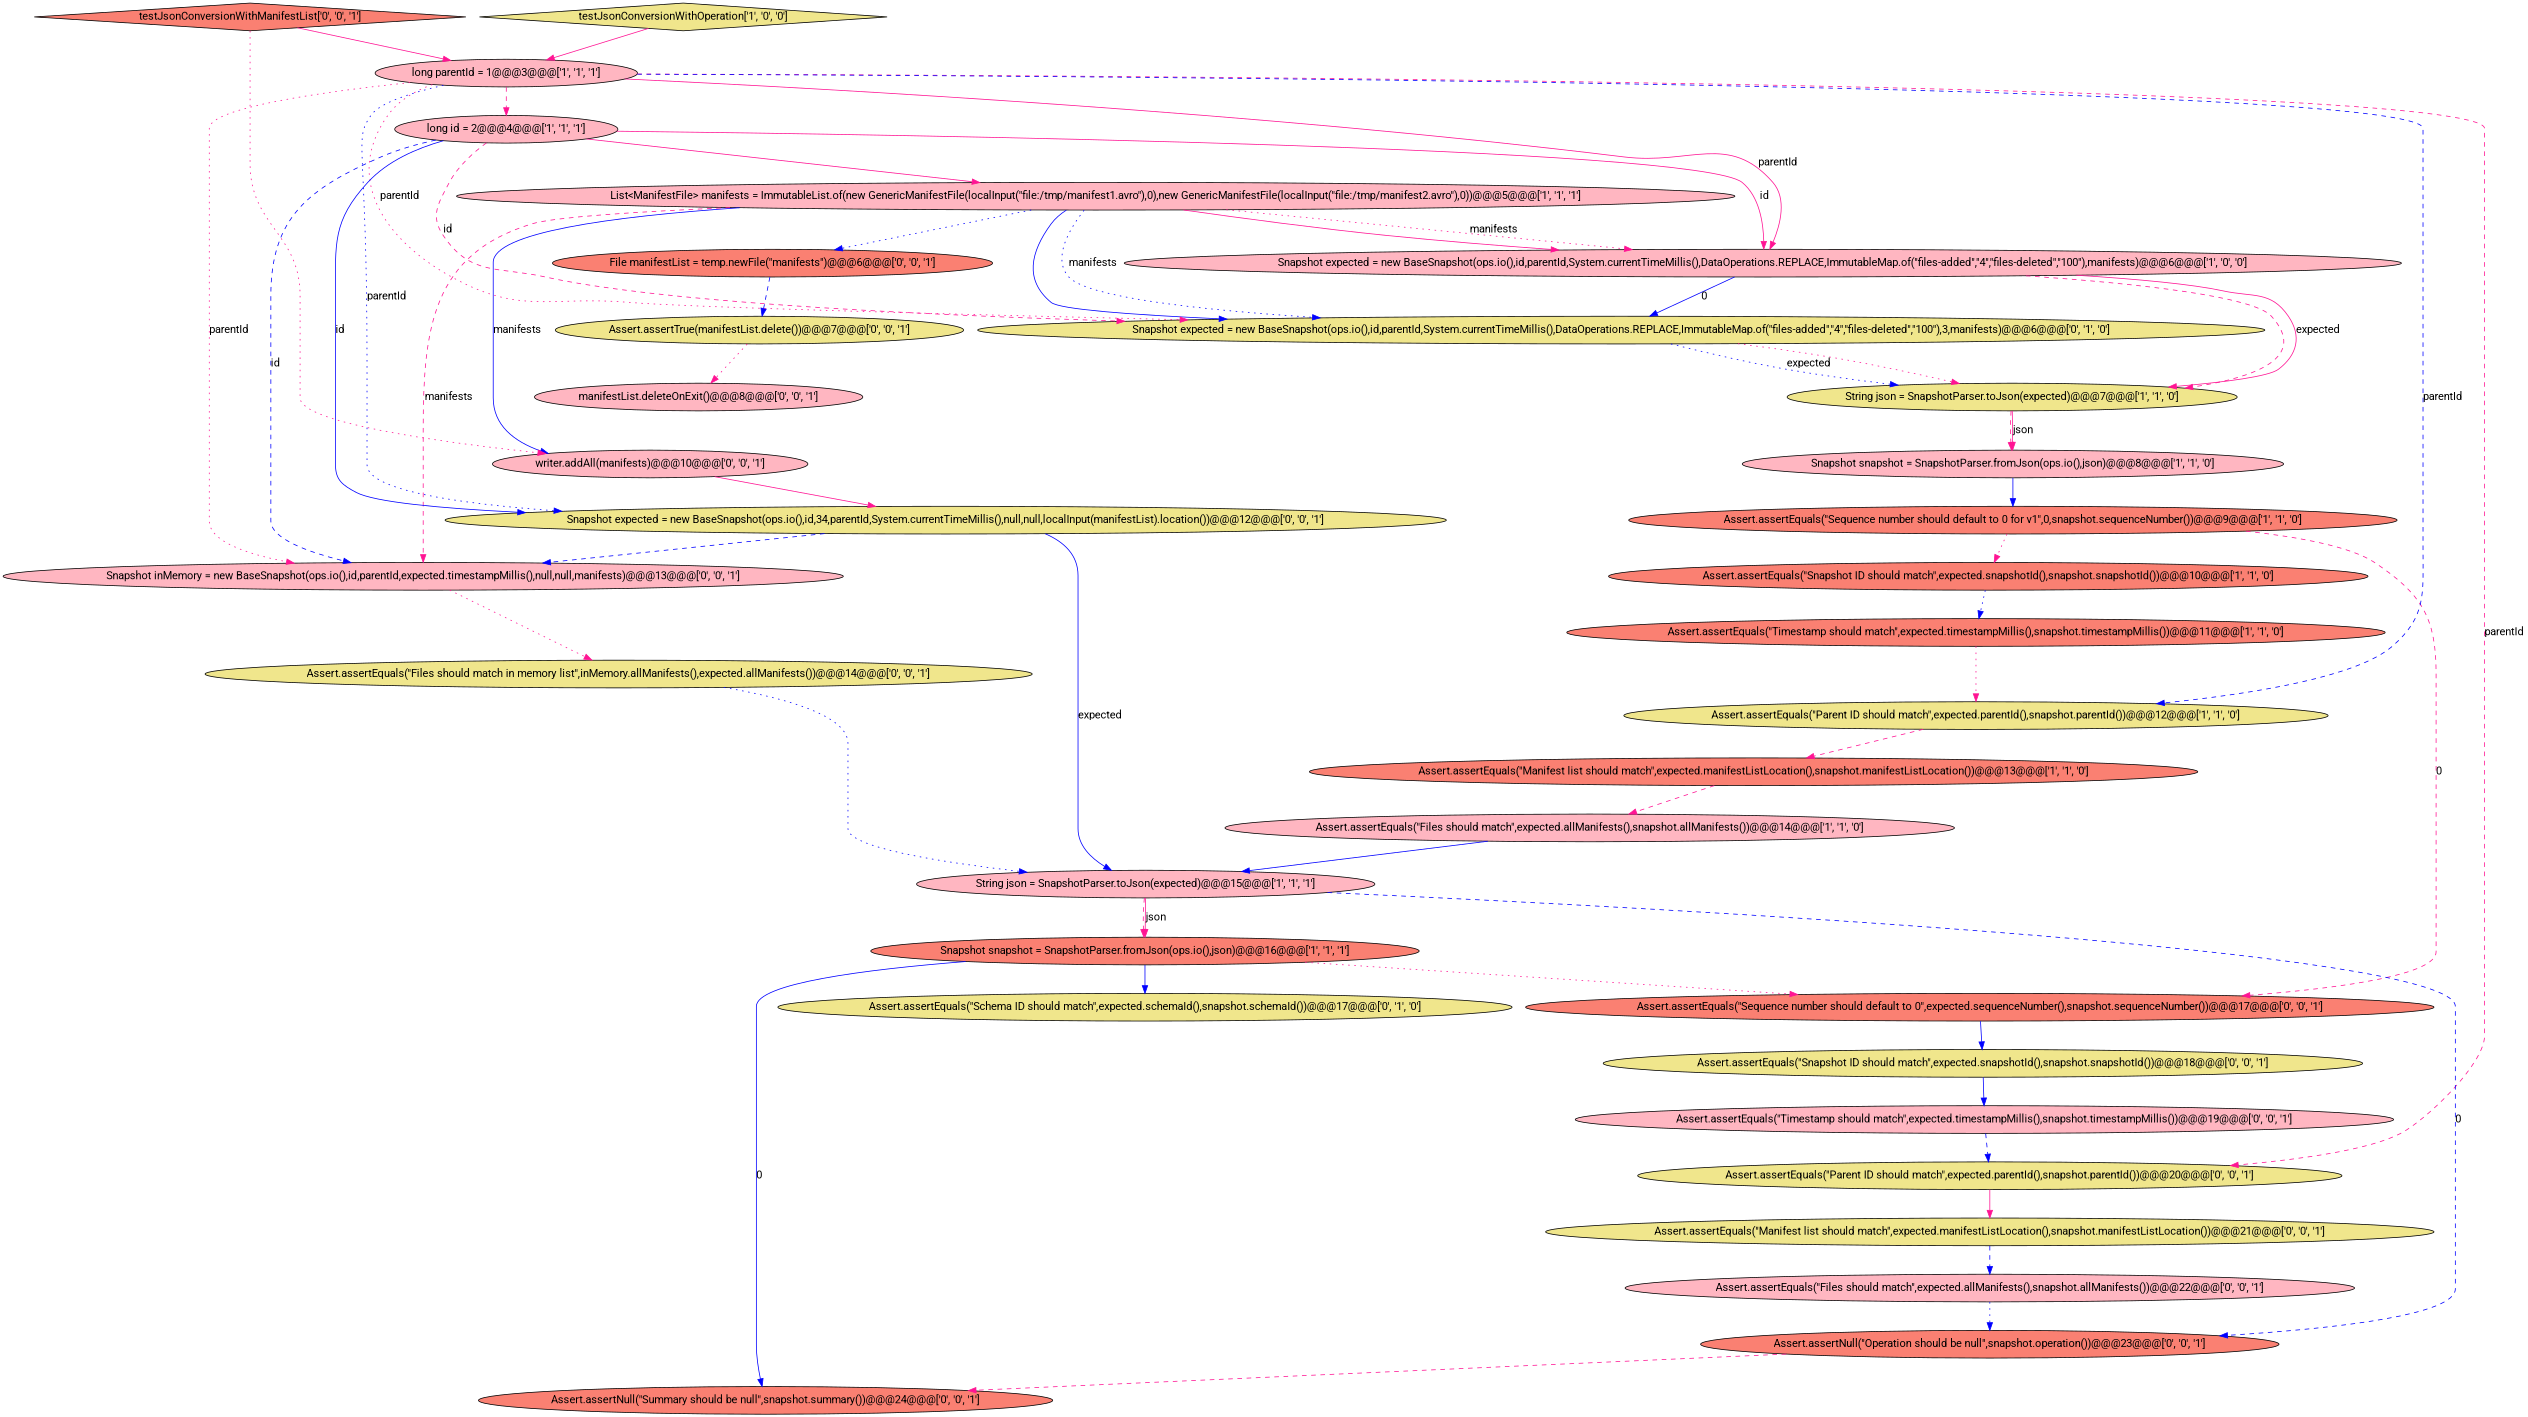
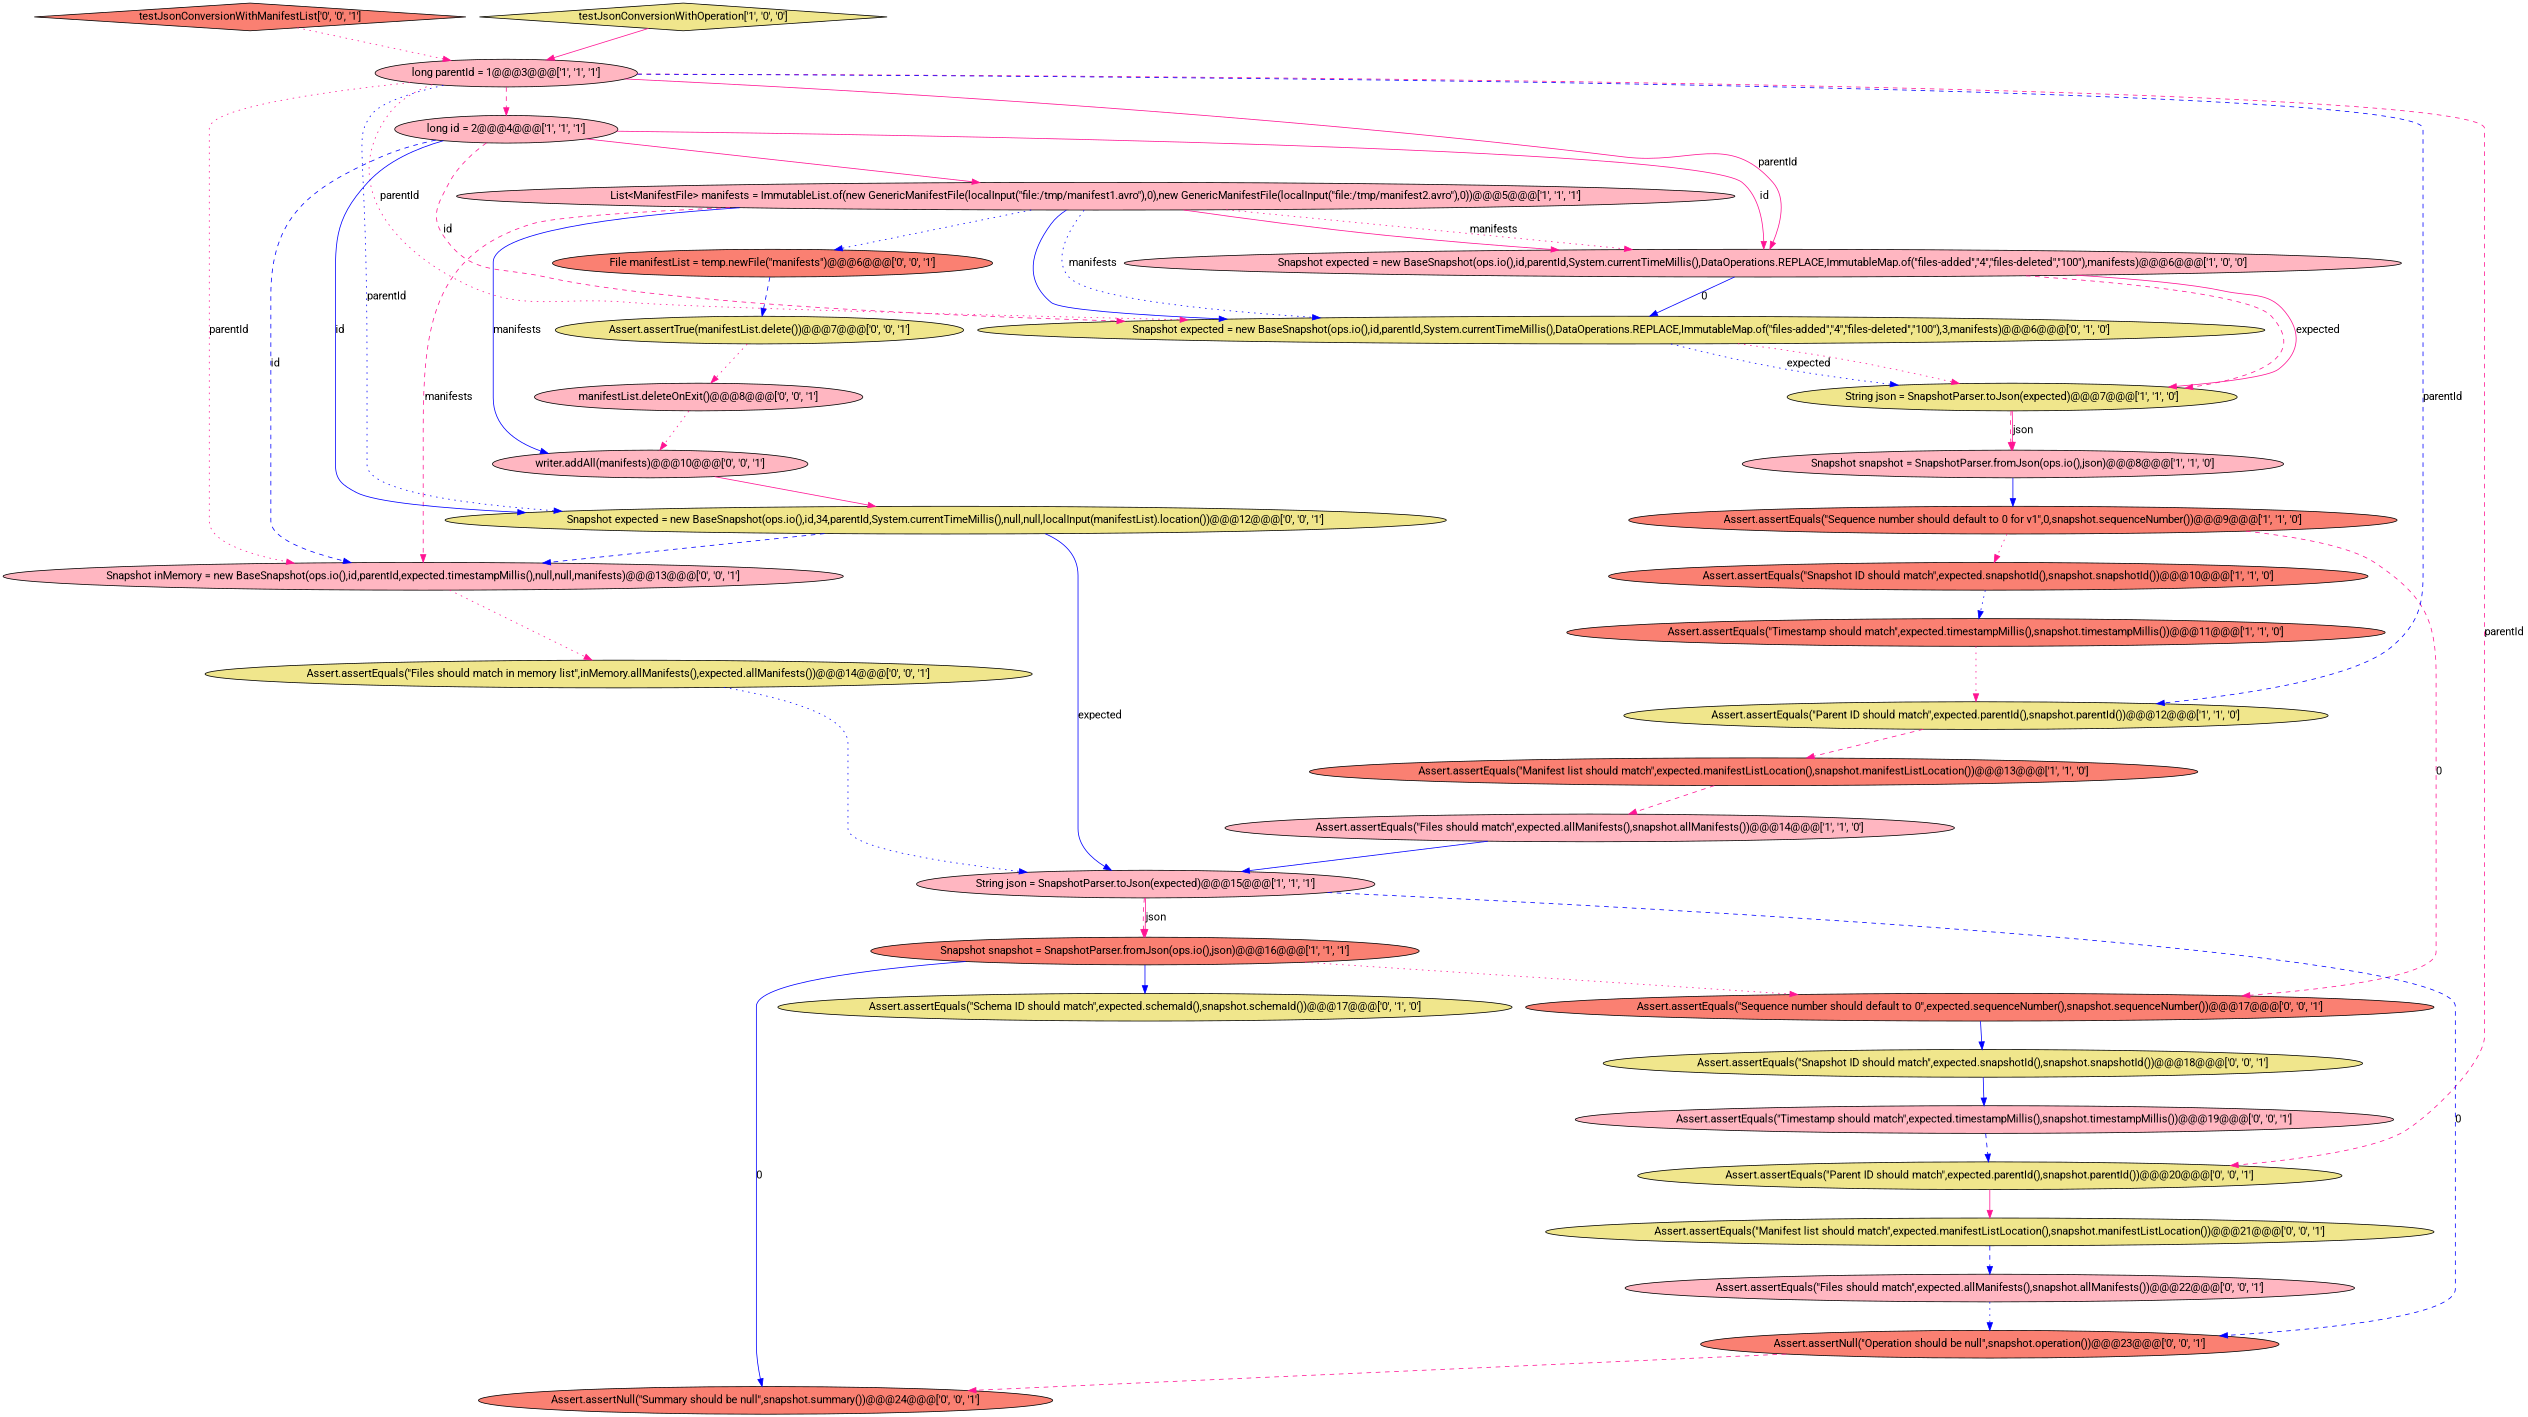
edge "testJsonConversionWithManifestList['0', '0', '1']" -> "long parentId = 1@@@3@@@['1', '1', '1']": style solid -> dotted
edge "testJsonConversionWithManifestList['0', '0', '1']" -> "writer.addAll(manifests)@@@10@@@['0', '0', '1']": now "manifestList.deleteOnExit()@@@8@@@['0', '0', '1']" -> "writer.addAll(manifests)@@@10@@@['0', '0', '1']"
